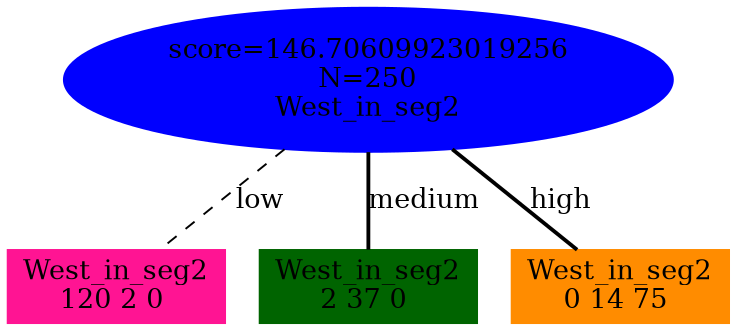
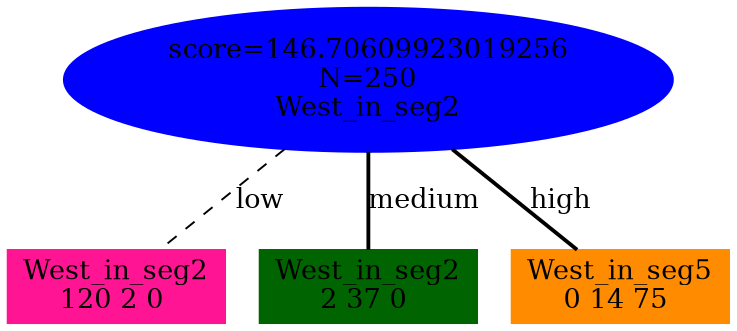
node "West_in_seg2 0 14 75": label "West_in_seg2 0 14 75" -> "West_in_seg5 0 14 75"
